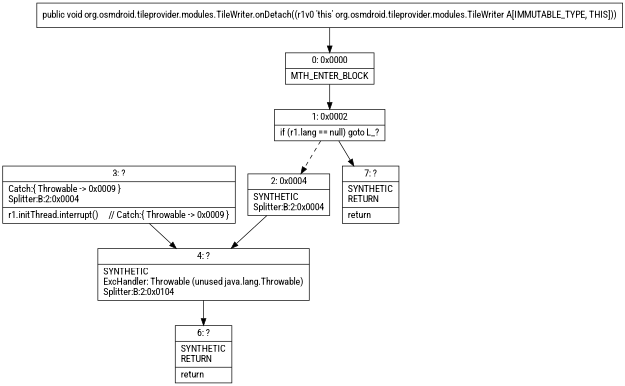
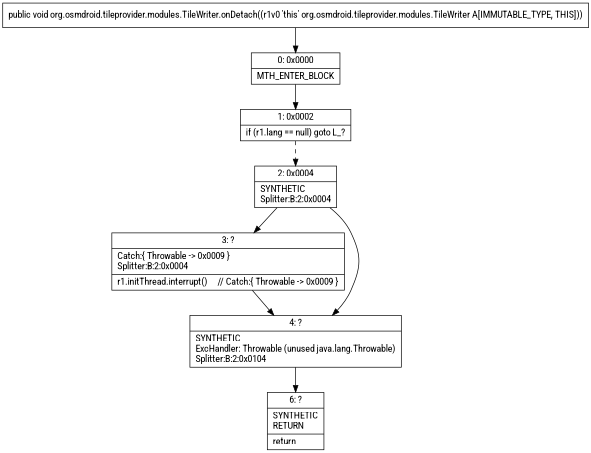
node "7: ?": removed
edge "2: 0x0004" -> "3: ?": added
